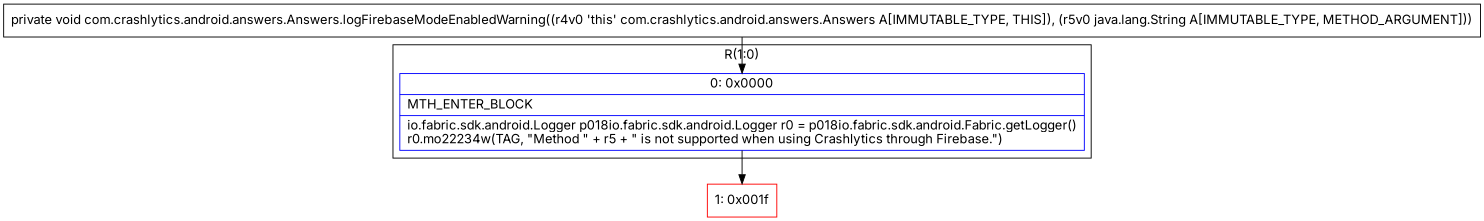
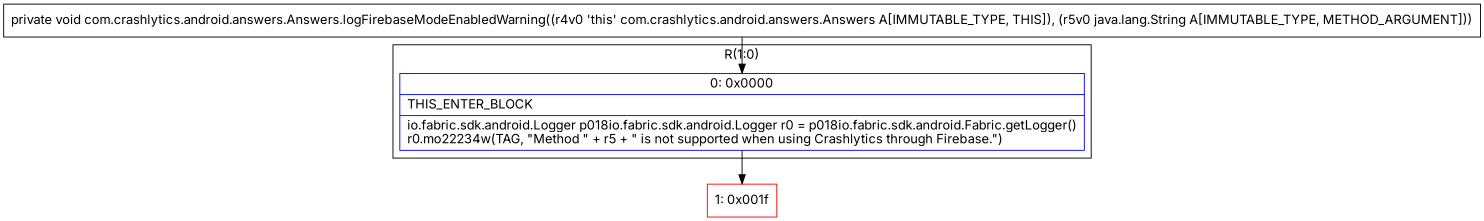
node "0: 0x0000": text "MTH_ENTER_BLOCK" -> "THIS_ENTER_BLOCK"
